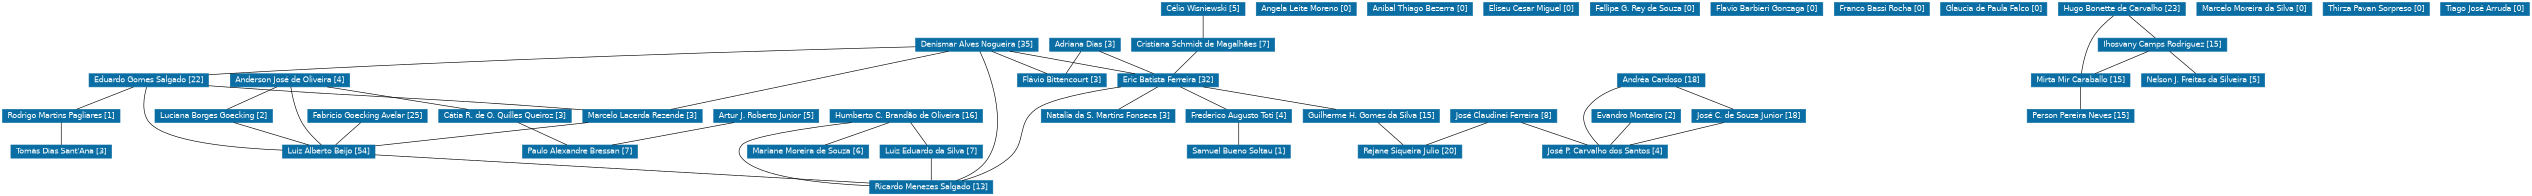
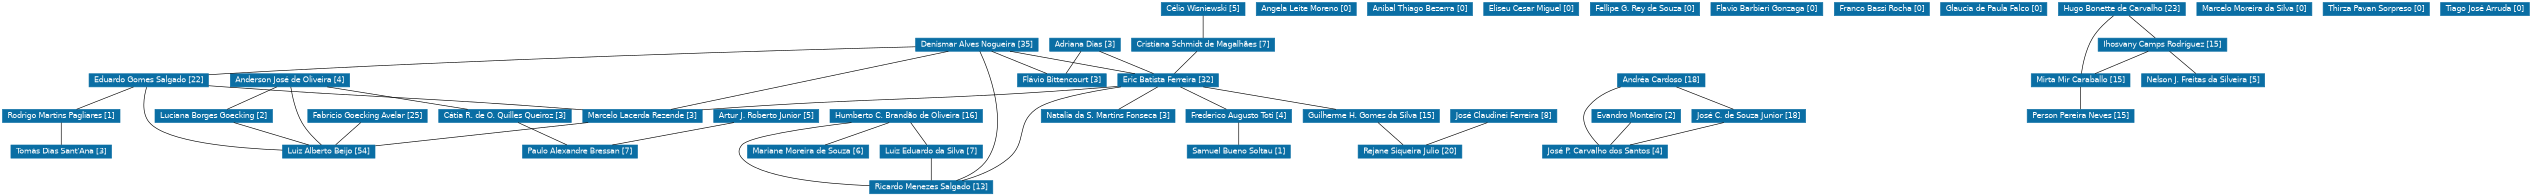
edge "Eric Batista Ferreira [32]" -- "Marcelo Lacerda Rezende [3]": added
edge "José Claudinei Ferreira [8]" -- "José P. Carvalho dos Santos [4]": removed
edge "Luiz Alberto Beijo [54]" -- "Ricardo Menezes Salgado [13]": removed
